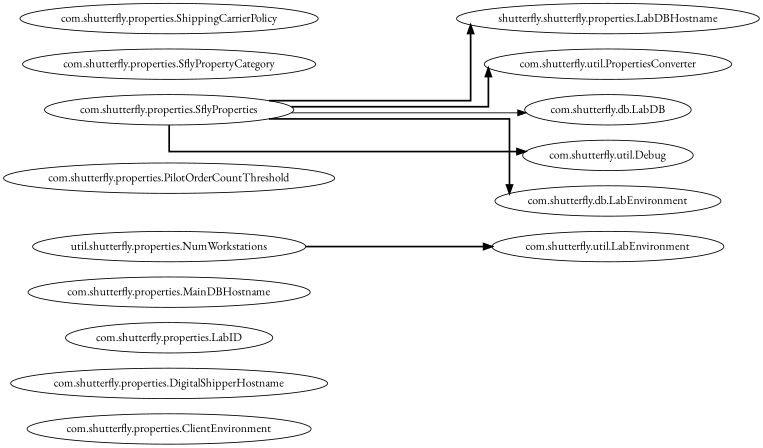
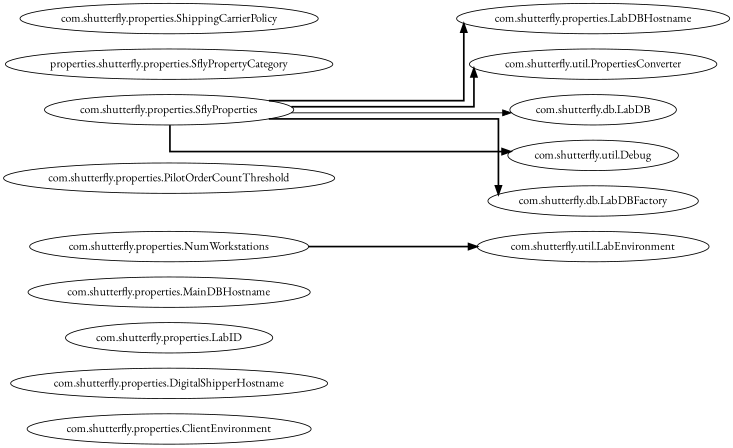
node "shutterfly.shutterfly.properties.LabDBHostname": label "shutterfly.shutterfly.properties.LabDBHostname" -> "com.shutterfly.properties.LabDBHostname"
node "com.shutterfly.properties.SflyPropertyCategory": label "com.shutterfly.properties.SflyPropertyCategory" -> "properties.shutterfly.properties.SflyPropertyCategory"
node "com.shutterfly.db.LabEnvironment": label "com.shutterfly.db.LabEnvironment" -> "com.shutterfly.db.LabDBFactory"
node "util.shutterfly.properties.NumWorkstations": label "util.shutterfly.properties.NumWorkstations" -> "com.shutterfly.properties.NumWorkstations"
